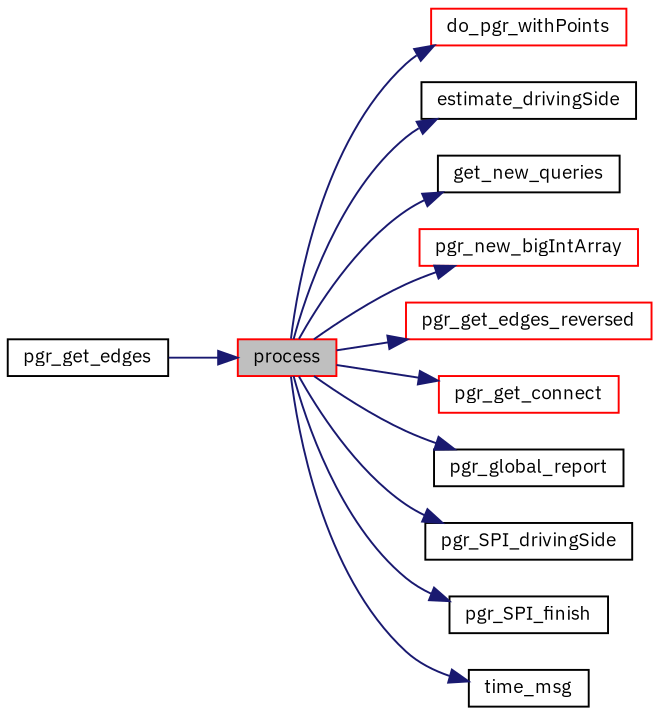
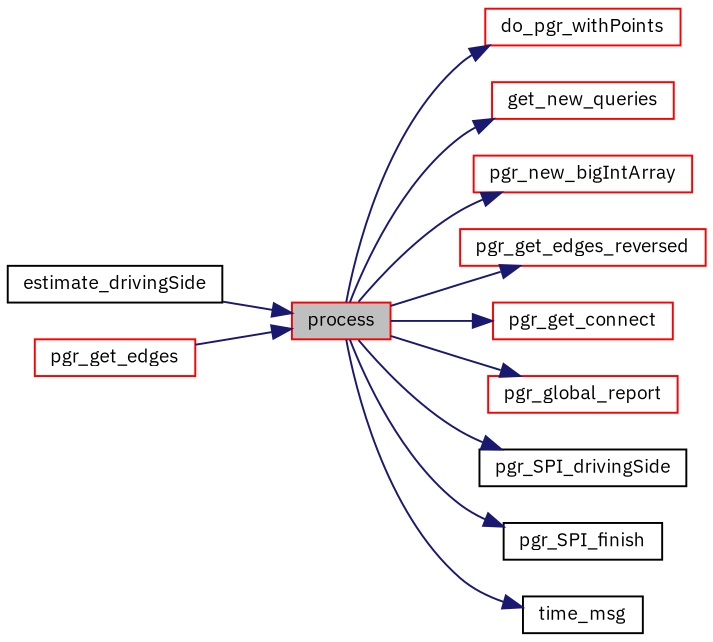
node "get_new_queries": color black -> red
edge "process" -> "estimate_drivingSide": reversed
node "pgr_get_edges": color black -> red
node "pgr_global_report": color black -> red
